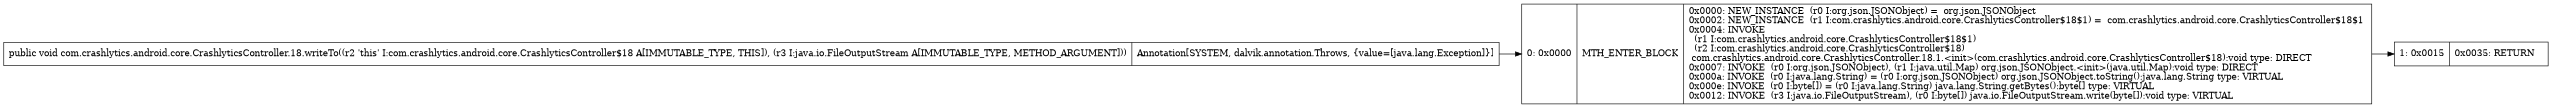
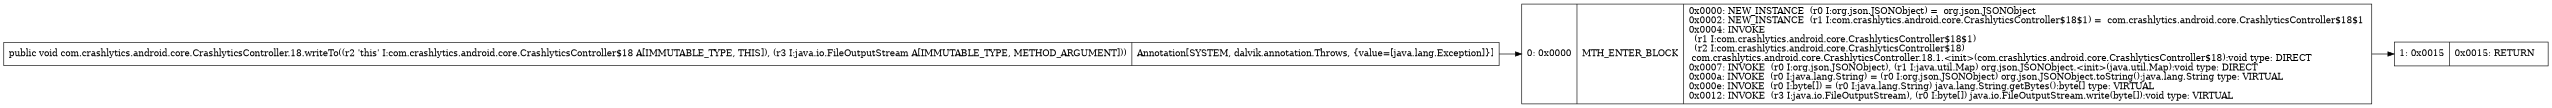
node "1: 0x0015": text "0x0035: RETURN" -> "0x0015: RETURN"
